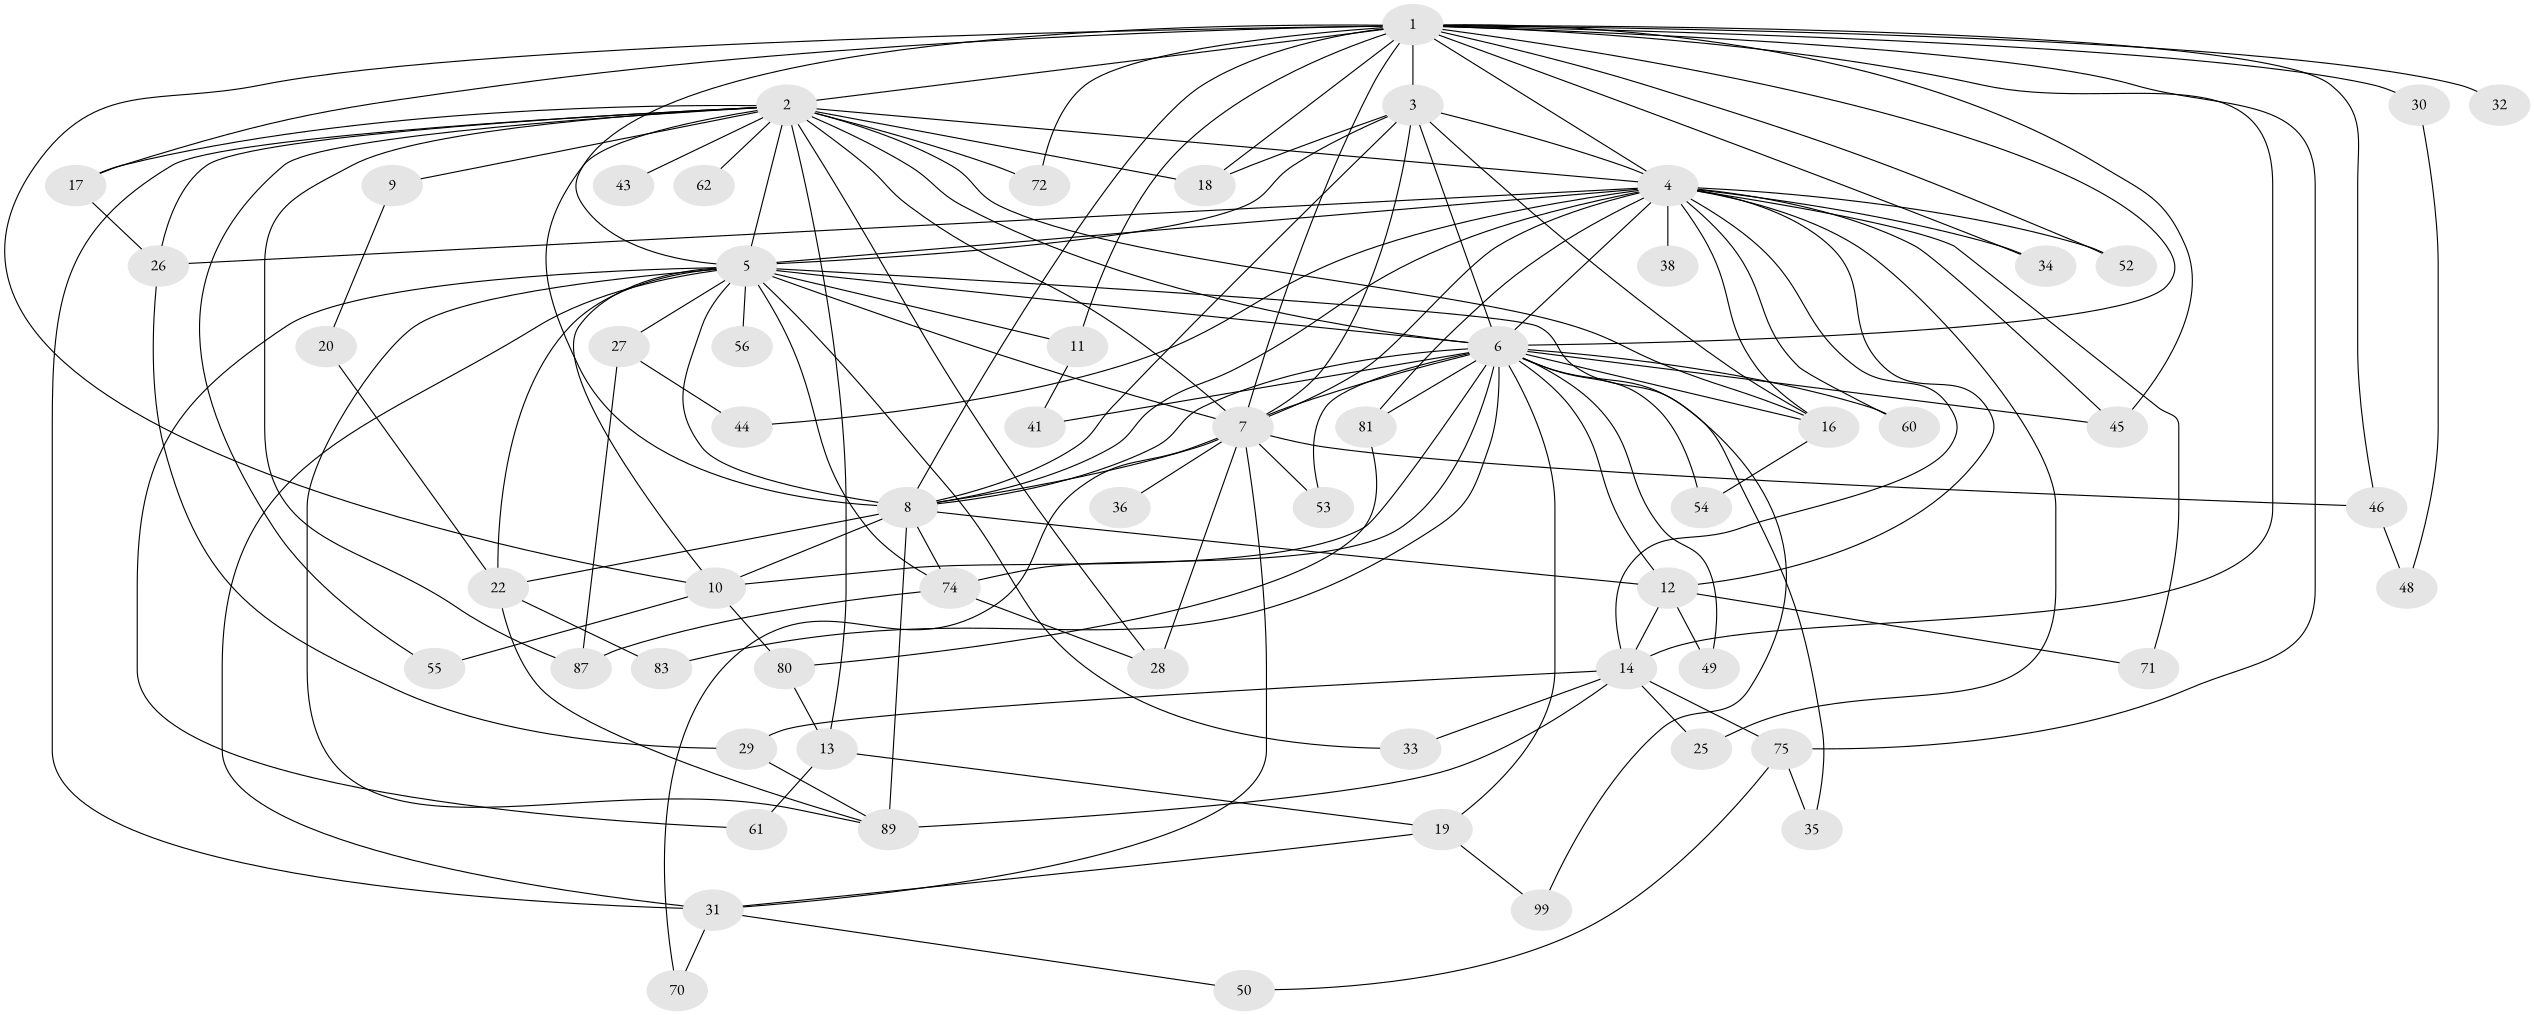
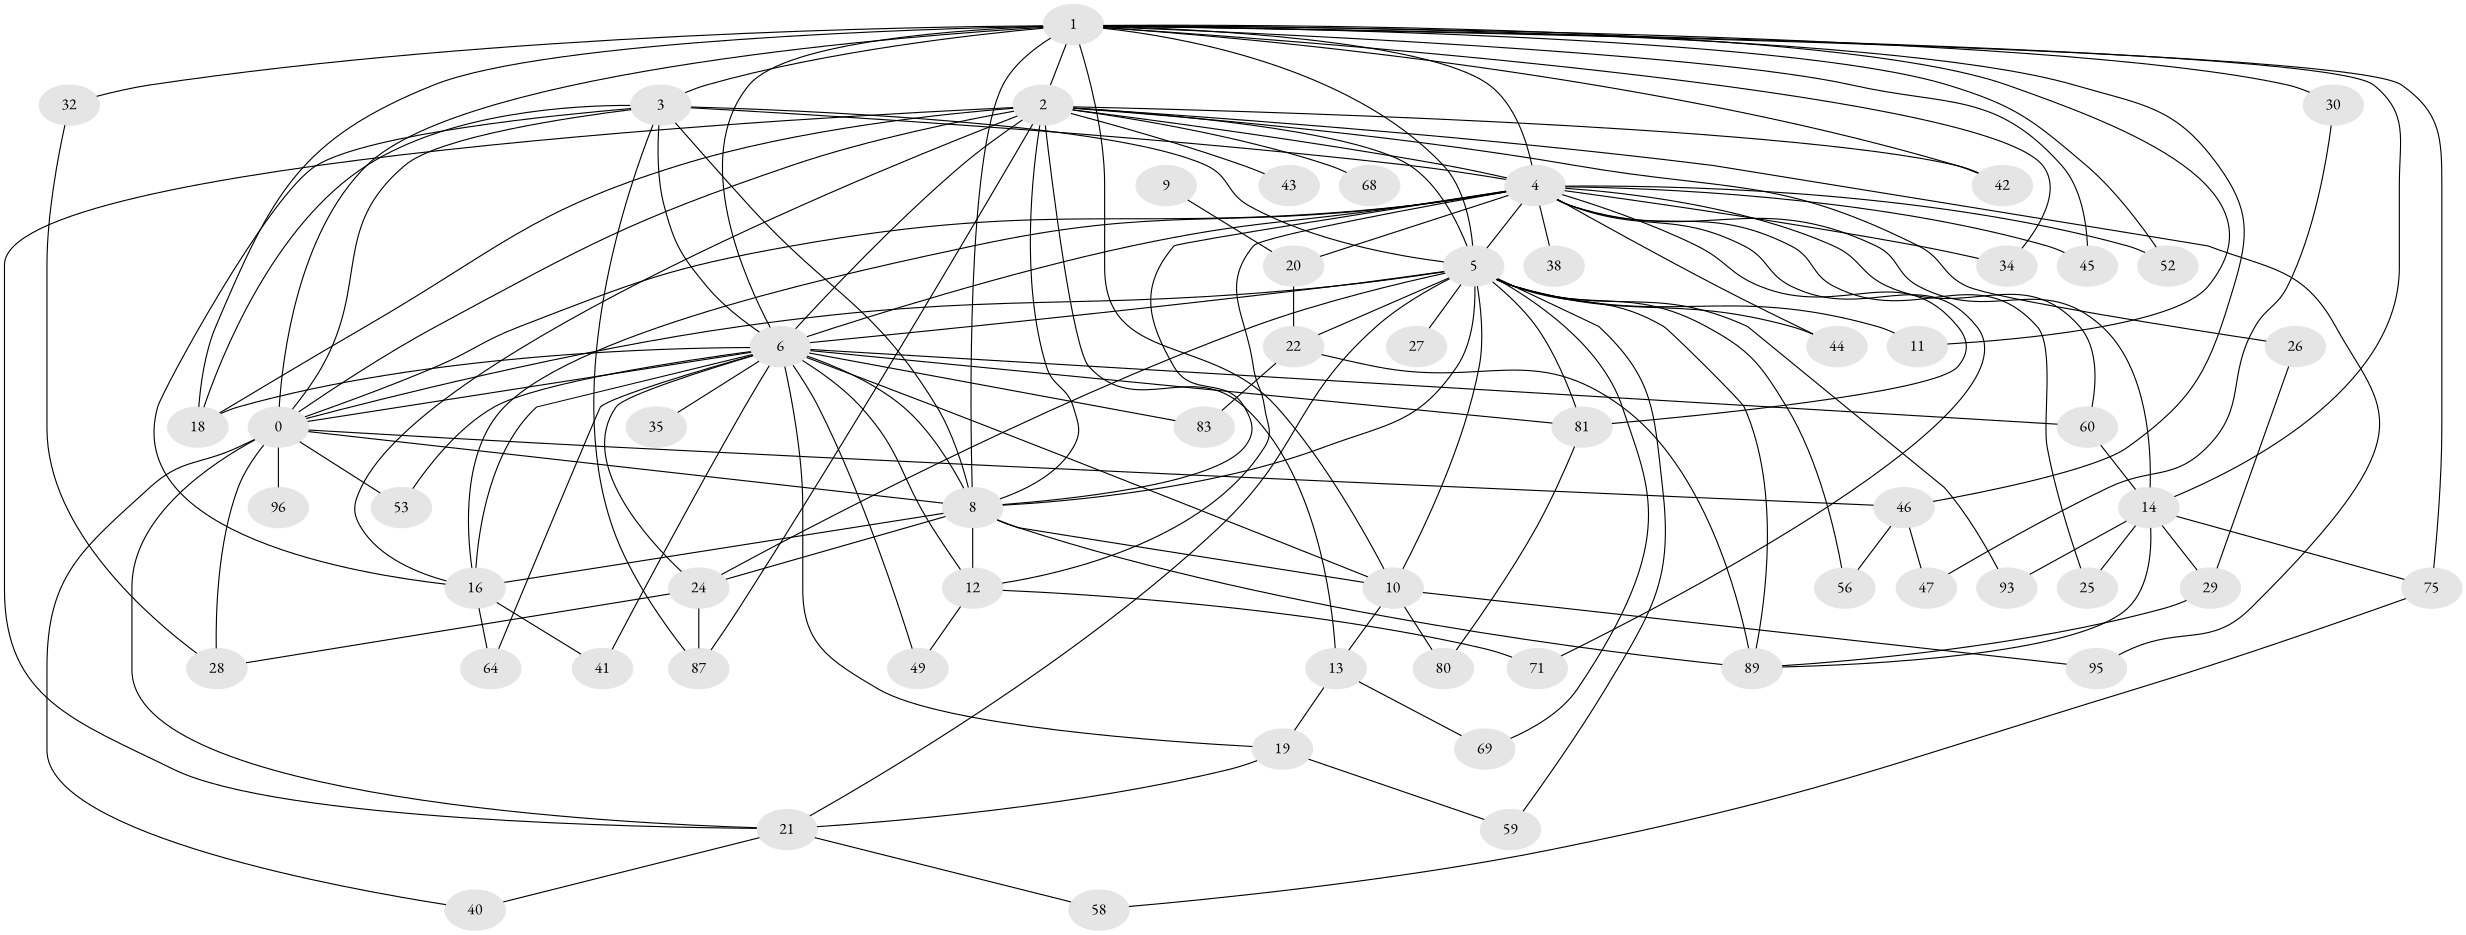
edge "2" -- "9": removed
node "17": removed
node "62": label "62" -> "68"
node "72": label "72" -> "42"
edge "4" -- "26": now "4" -- "20"
edge "5" -- "81": added
edge "27" -- "44": now "5" -- "44"
edge "11" -- "41": now "16" -- "41"
edge "6" -- "45": now "6" -- "18"
edge "2" -- "28": now "32" -- "28"
node "7": label "7" -> "0"
edge "27" -- "87": now "3" -- "87"
node "36": label "36" -> "96"
node "54": label "54" -> "64"
edge "8" -- "22": now "8" -- "16"
edge "46" -- "56": added
node "74": label "74" -> "24"
node "48": label "48" -> "47"
edge "12" -- "14": now "60" -- "14"
node "55": label "55" -> "95"
edge "80" -- "13": now "10" -- "13"
node "33": label "33" -> "93"
edge "75" -- "35": removed
node "61": label "61" -> "69"
node "31": label "31" -> "21"
node "99": label "99" -> "59"
node "70": label "70" -> "40"
node "50": label "50" -> "58"
